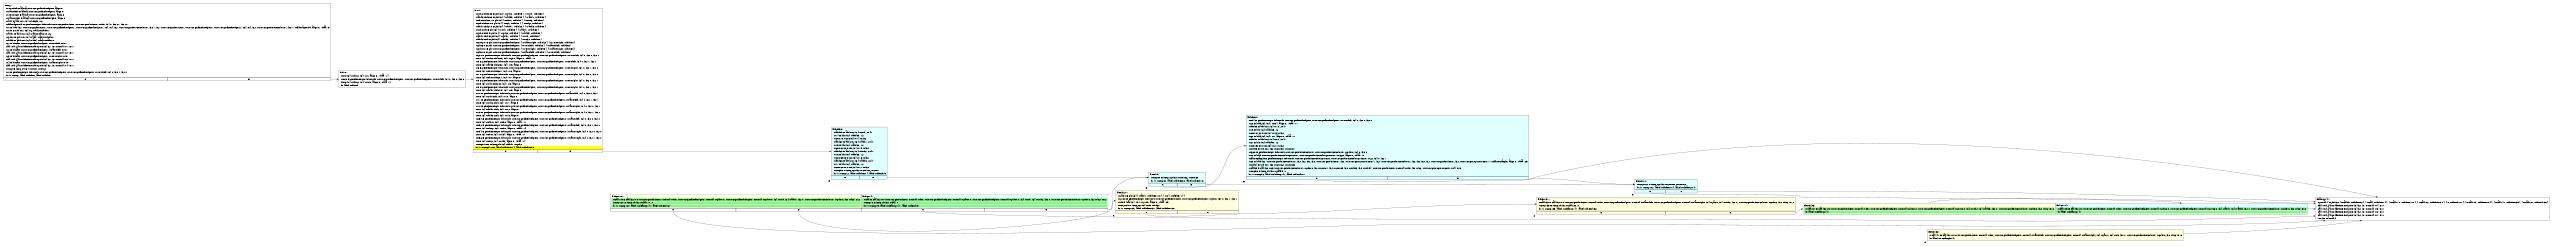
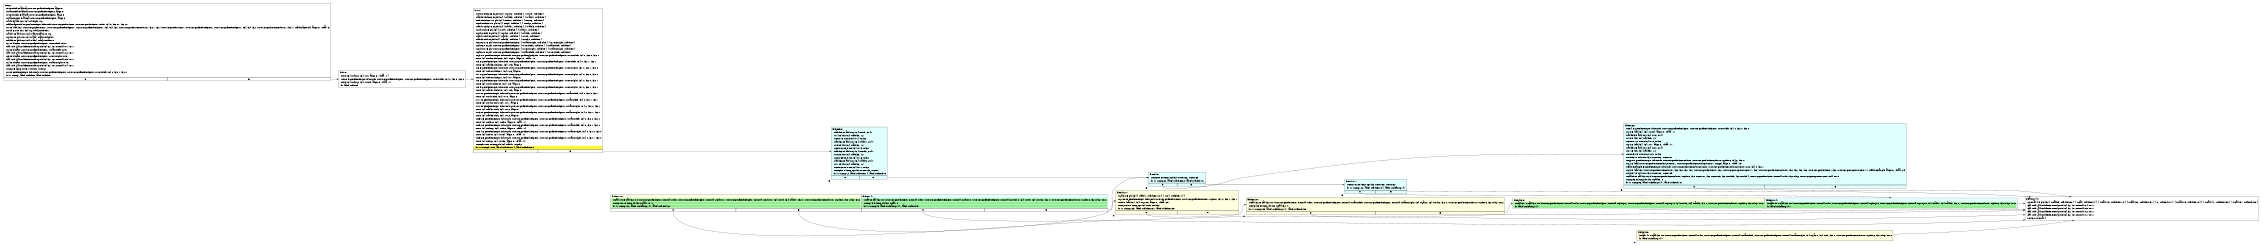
edge "if.then82:" -> "if.end101:": removed
edge "if.then131:" -> "cleanup147:": added
node "if.else138:": text "br label %rectangle147" -> "br label %cleanup147"
